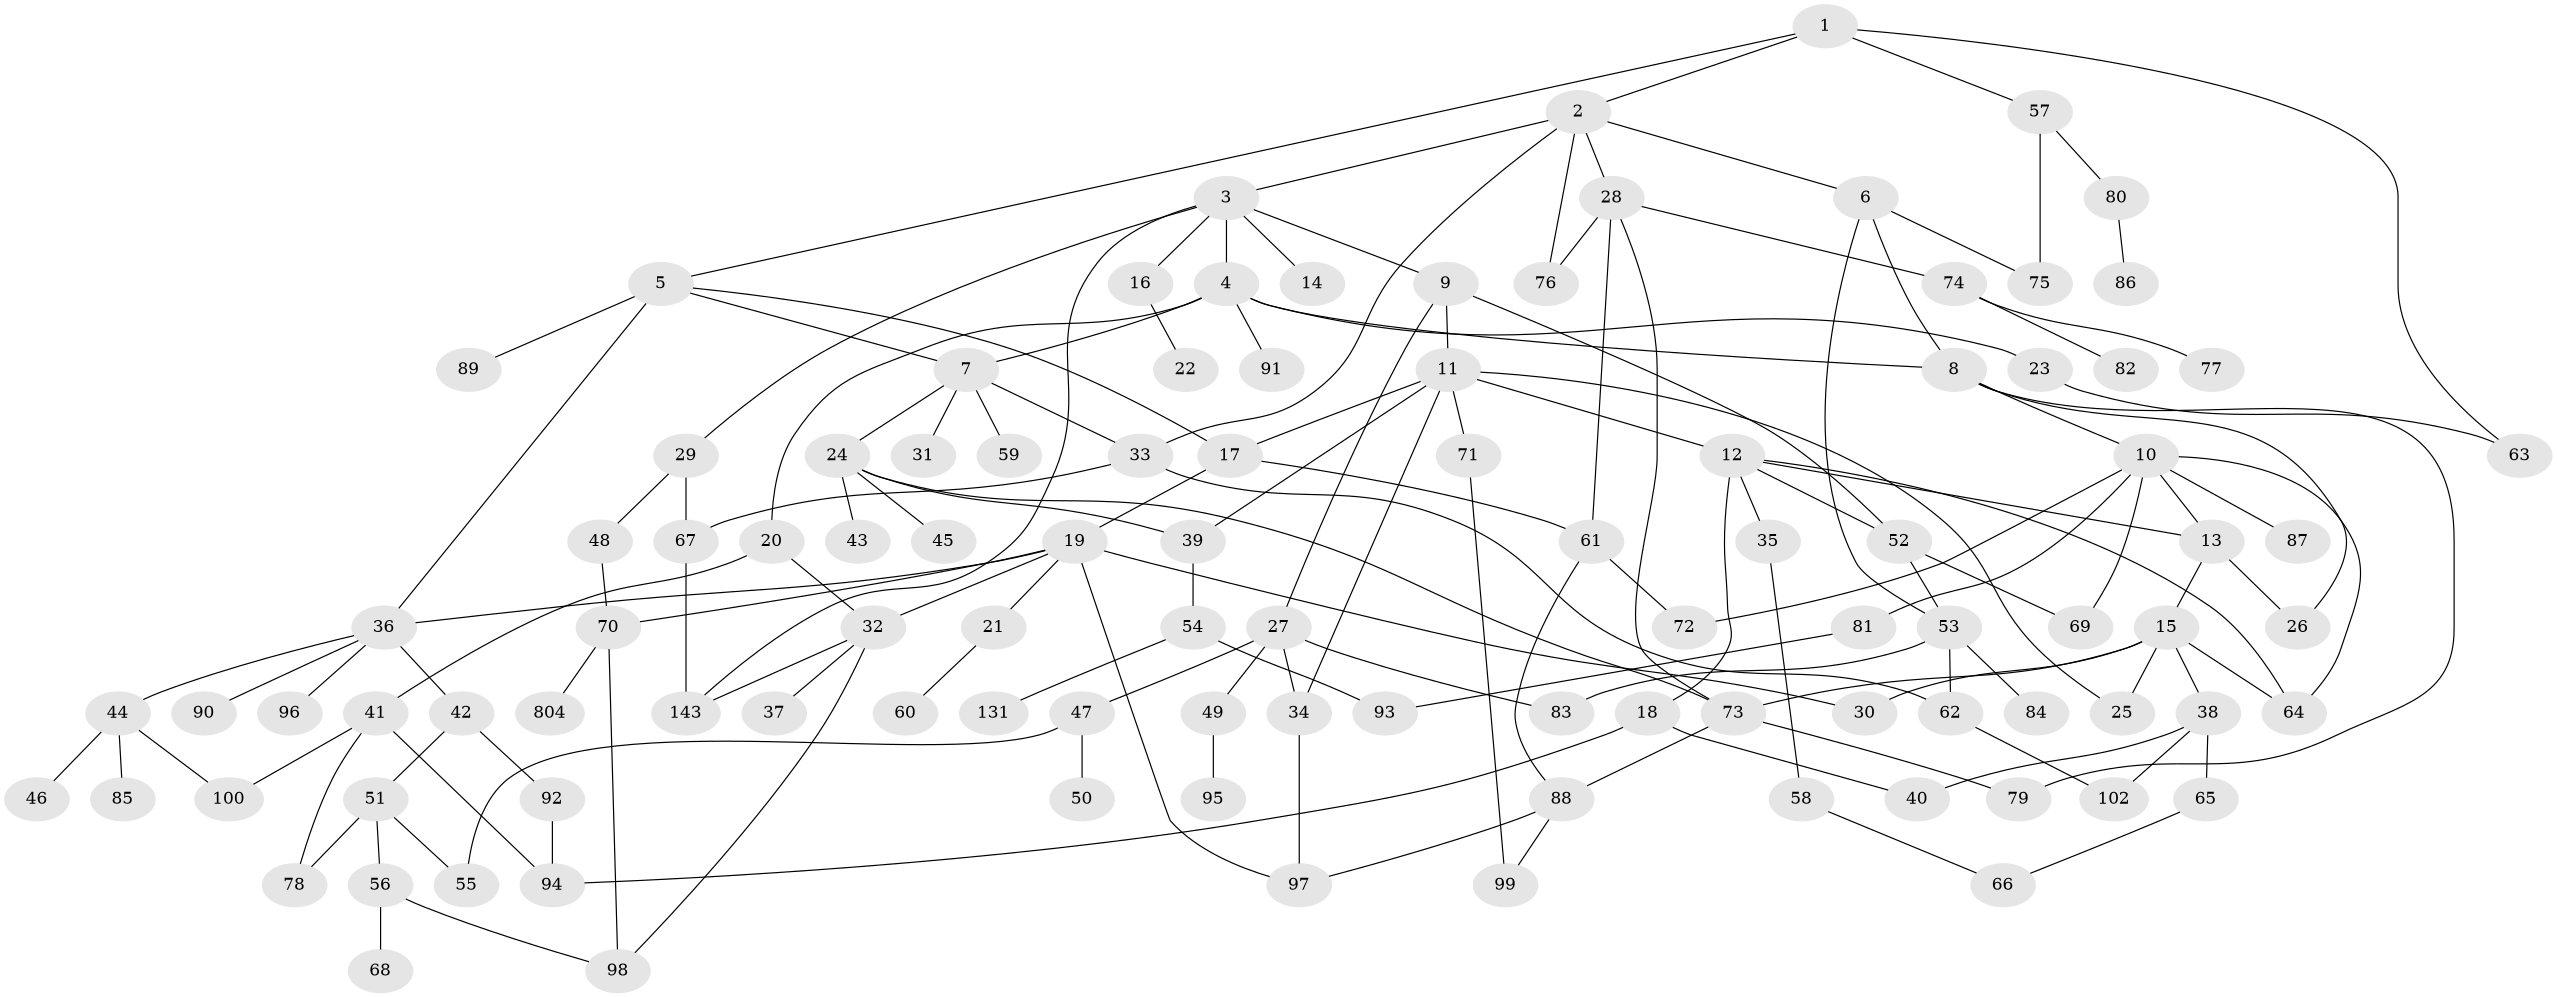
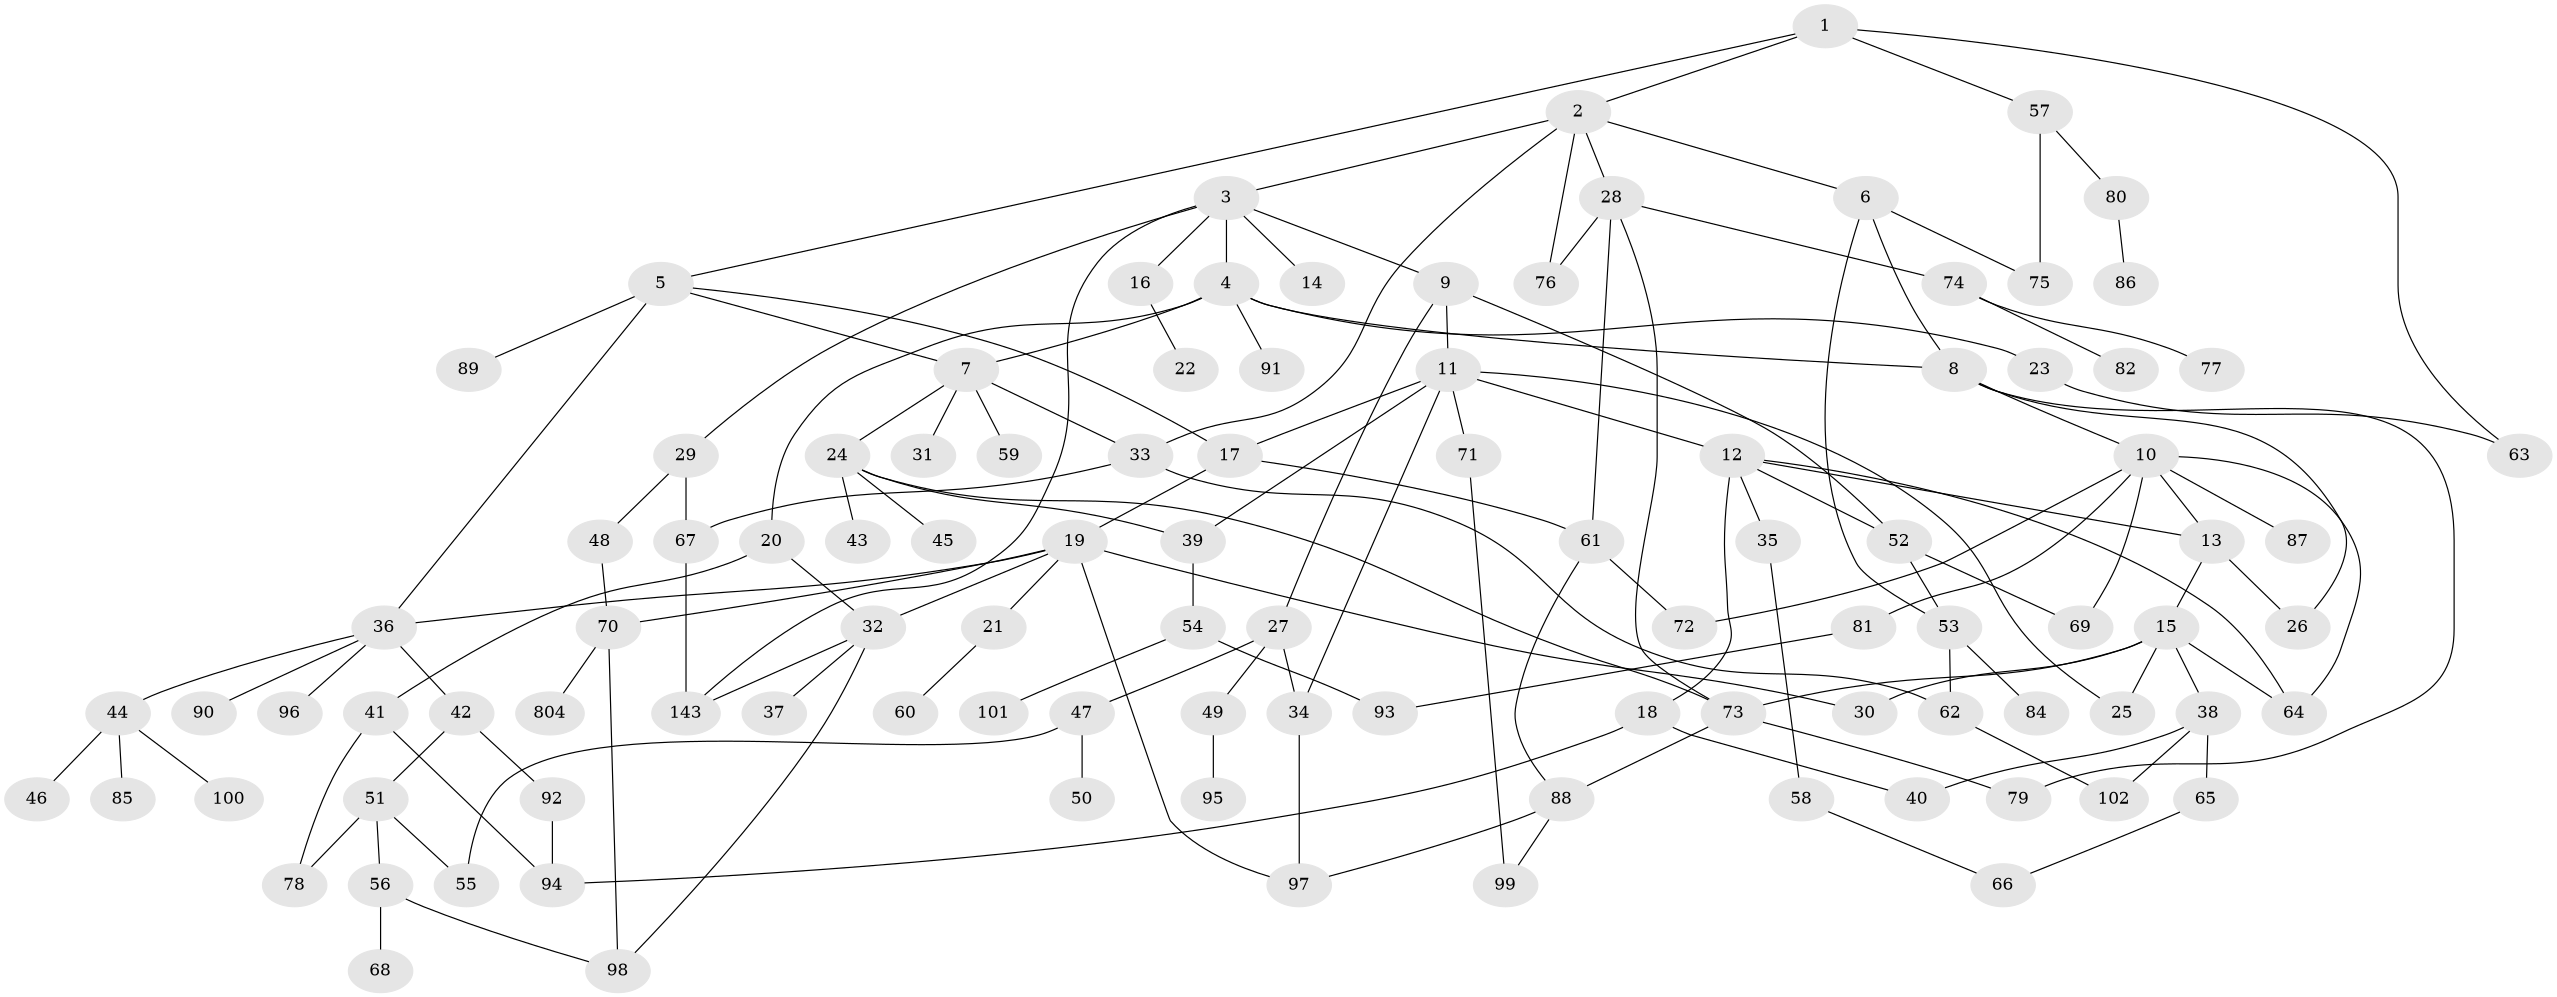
node "131": label "131" -> "101"
node "83": removed
edge "41" -- "100": removed
